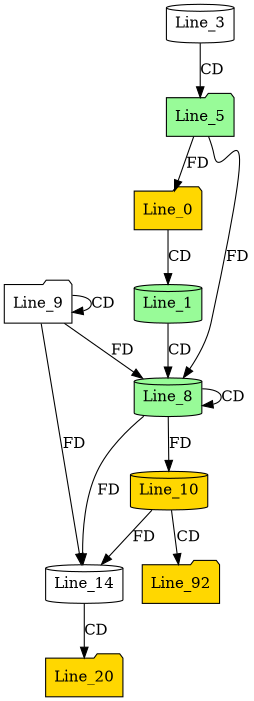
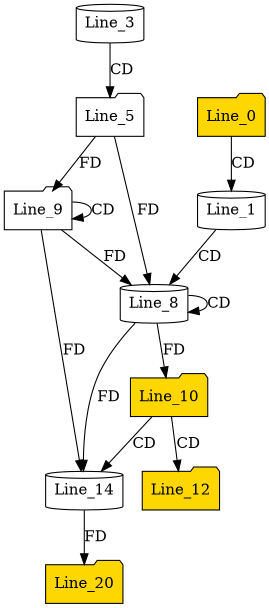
node "Line_5": fillcolor palegreen -> white
edge "Line_5" -> "Line_0": now "Line_5" -> "Line_9"
node "Line_1": fillcolor palegreen -> white
node "Line_8": fillcolor palegreen -> white
node "Line_10": shape cylinder -> folder
edge "Line_10" -> "Line_14": label "FD" -> "CD"
node "Line_92": label "Line_92" -> "Line_12"
edge "Line_14" -> "Line_20": label "CD" -> "FD"
